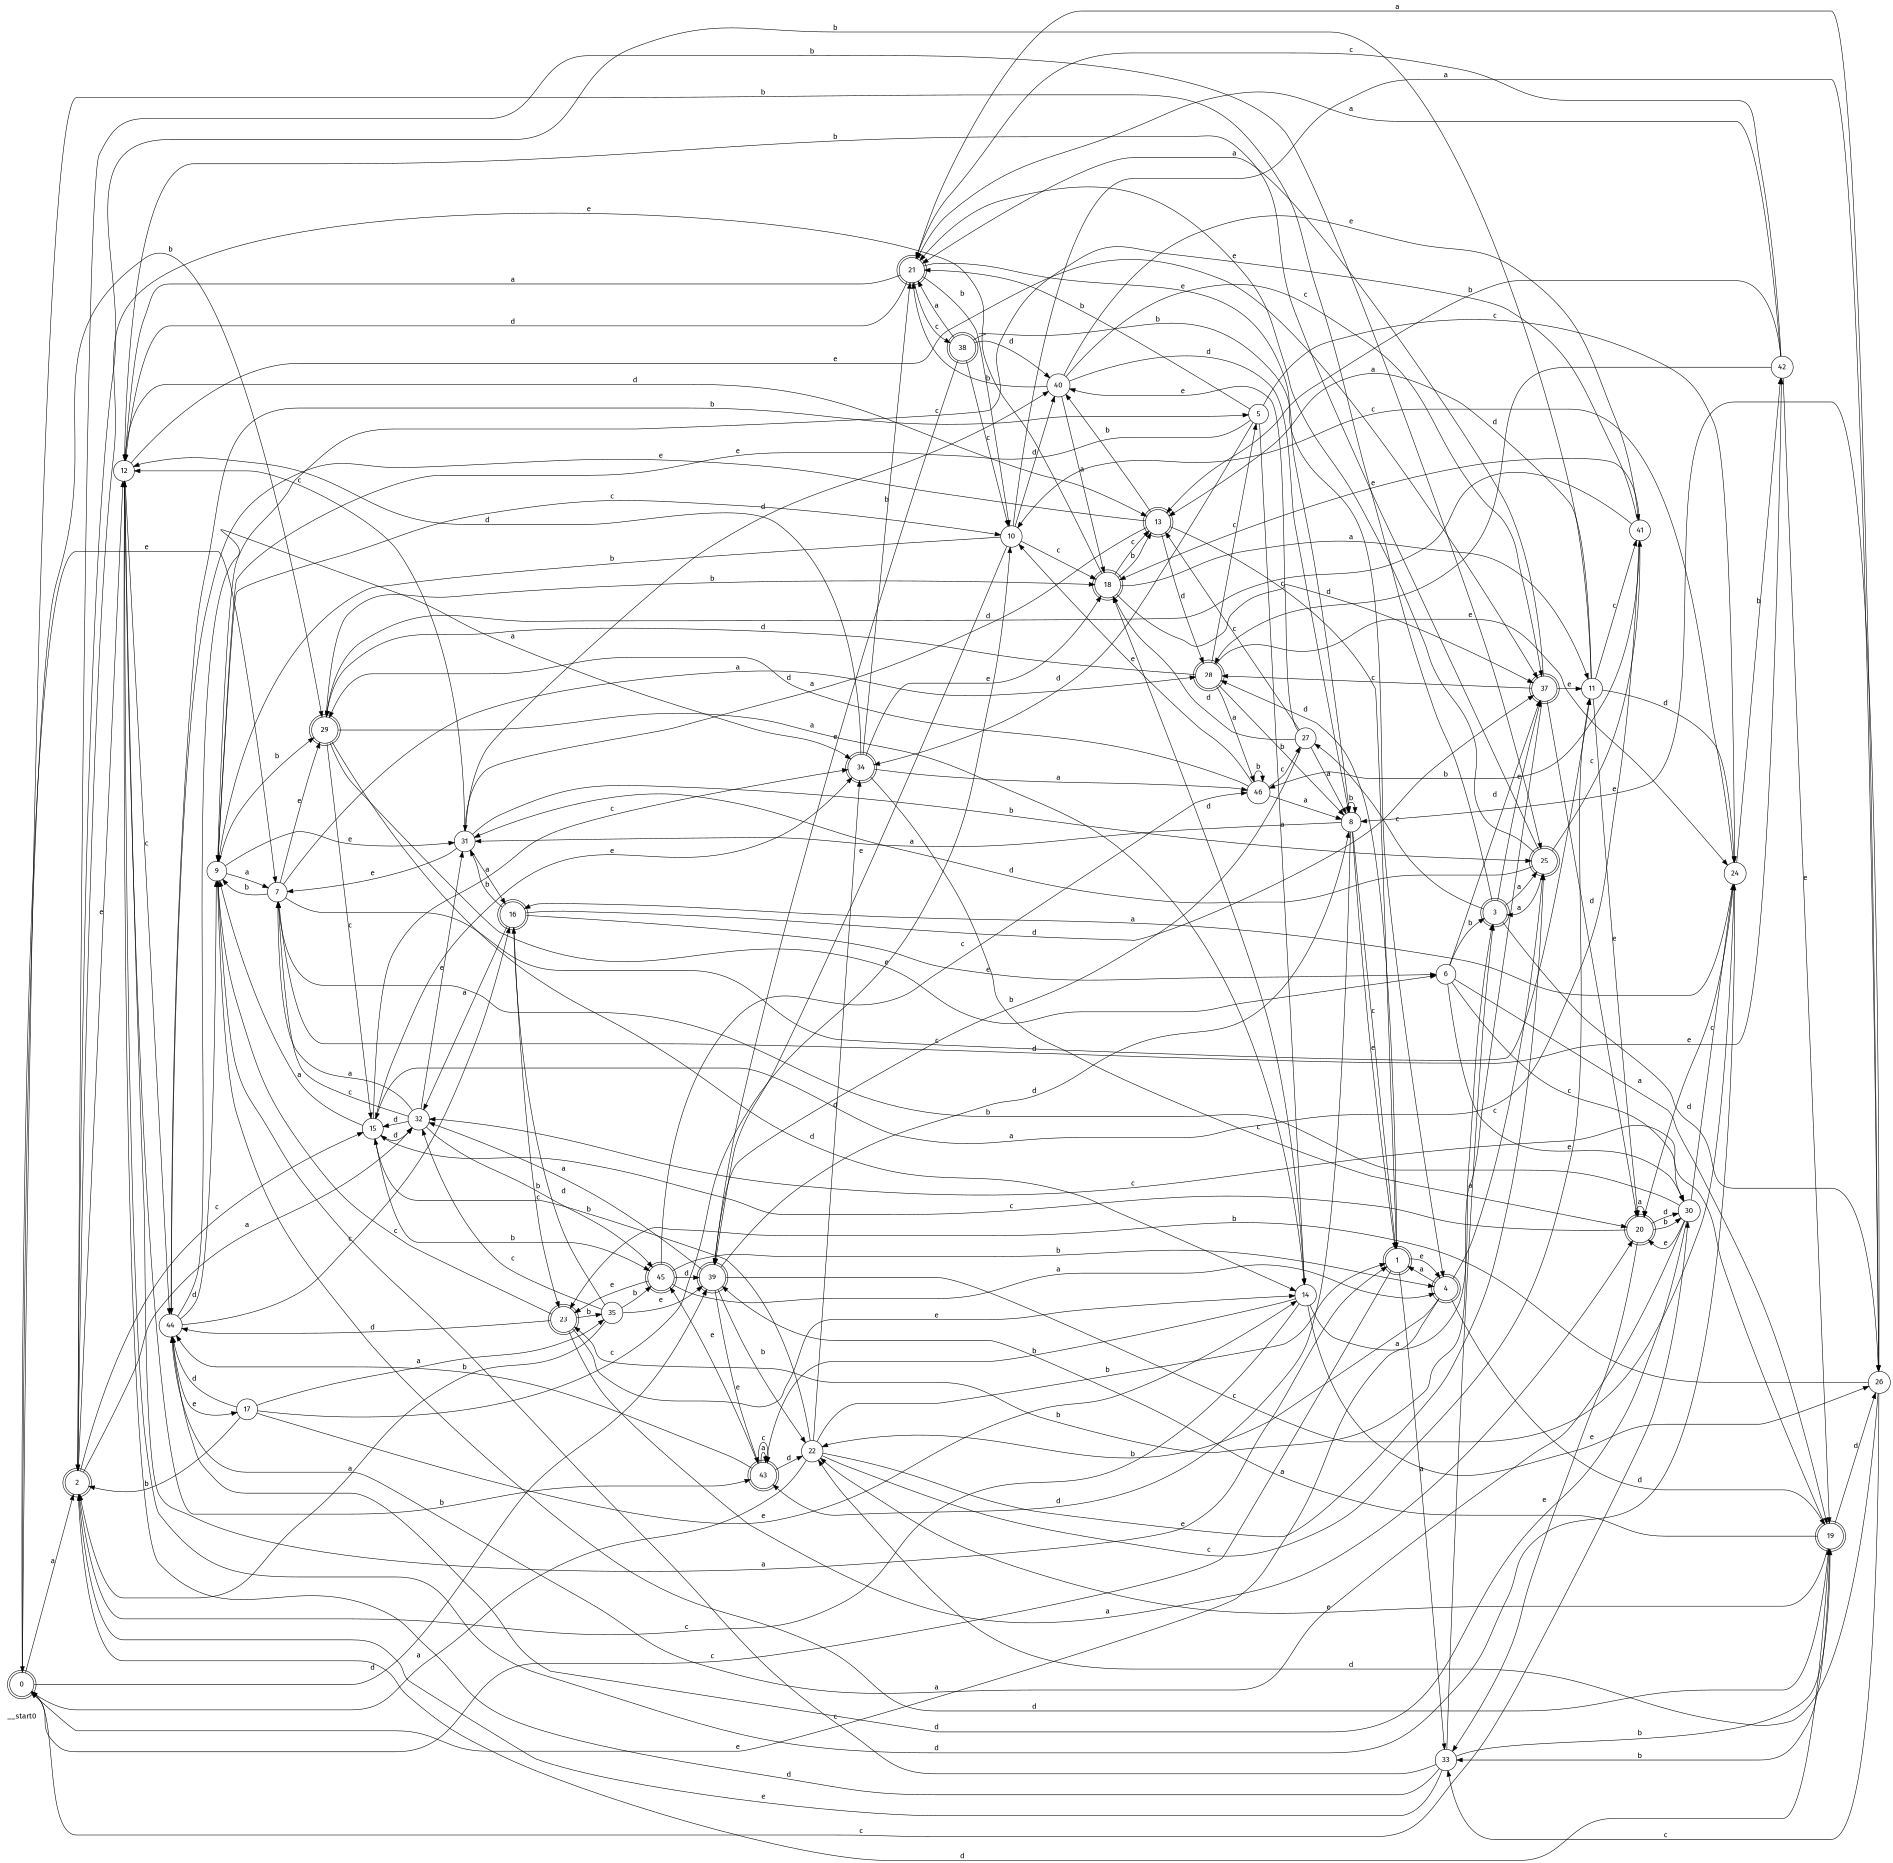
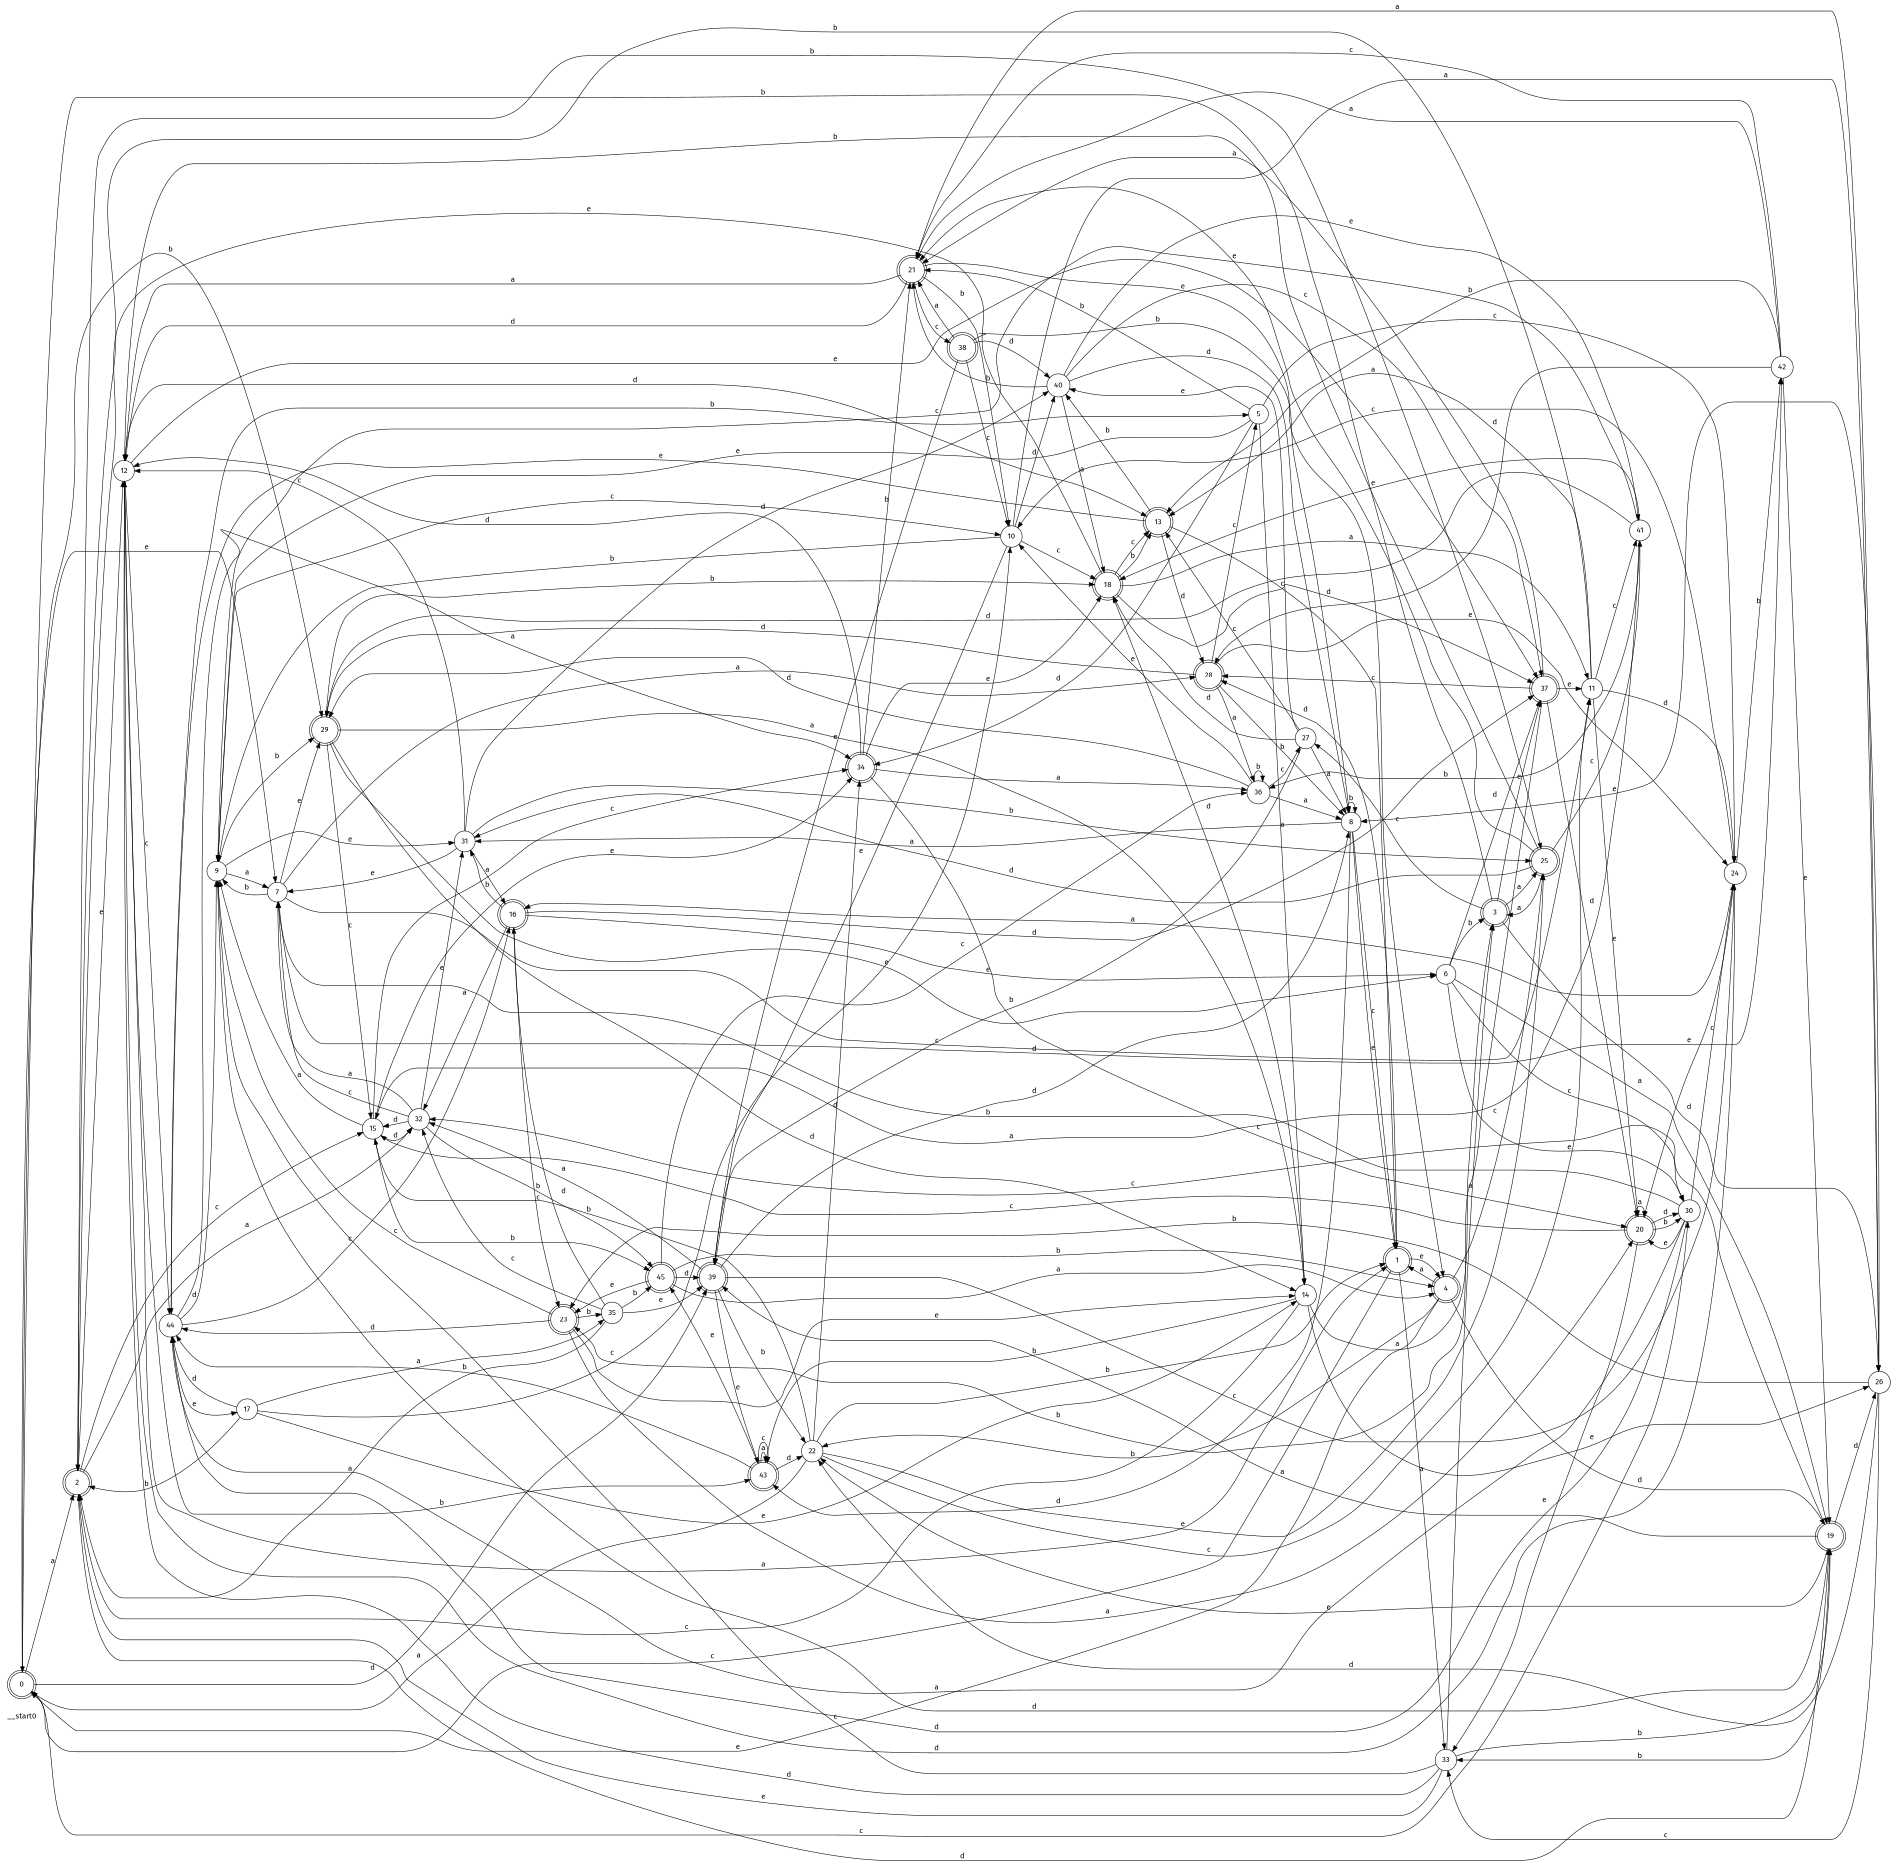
edge "13" -> "31": removed, label "a"
node "46": label "46" -> "36"
